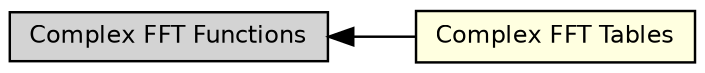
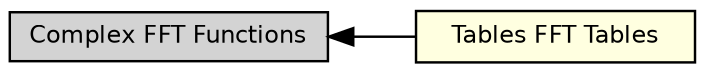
node "Complex FFT Tables": label "Complex FFT Tables" -> "Tables FFT Tables"
